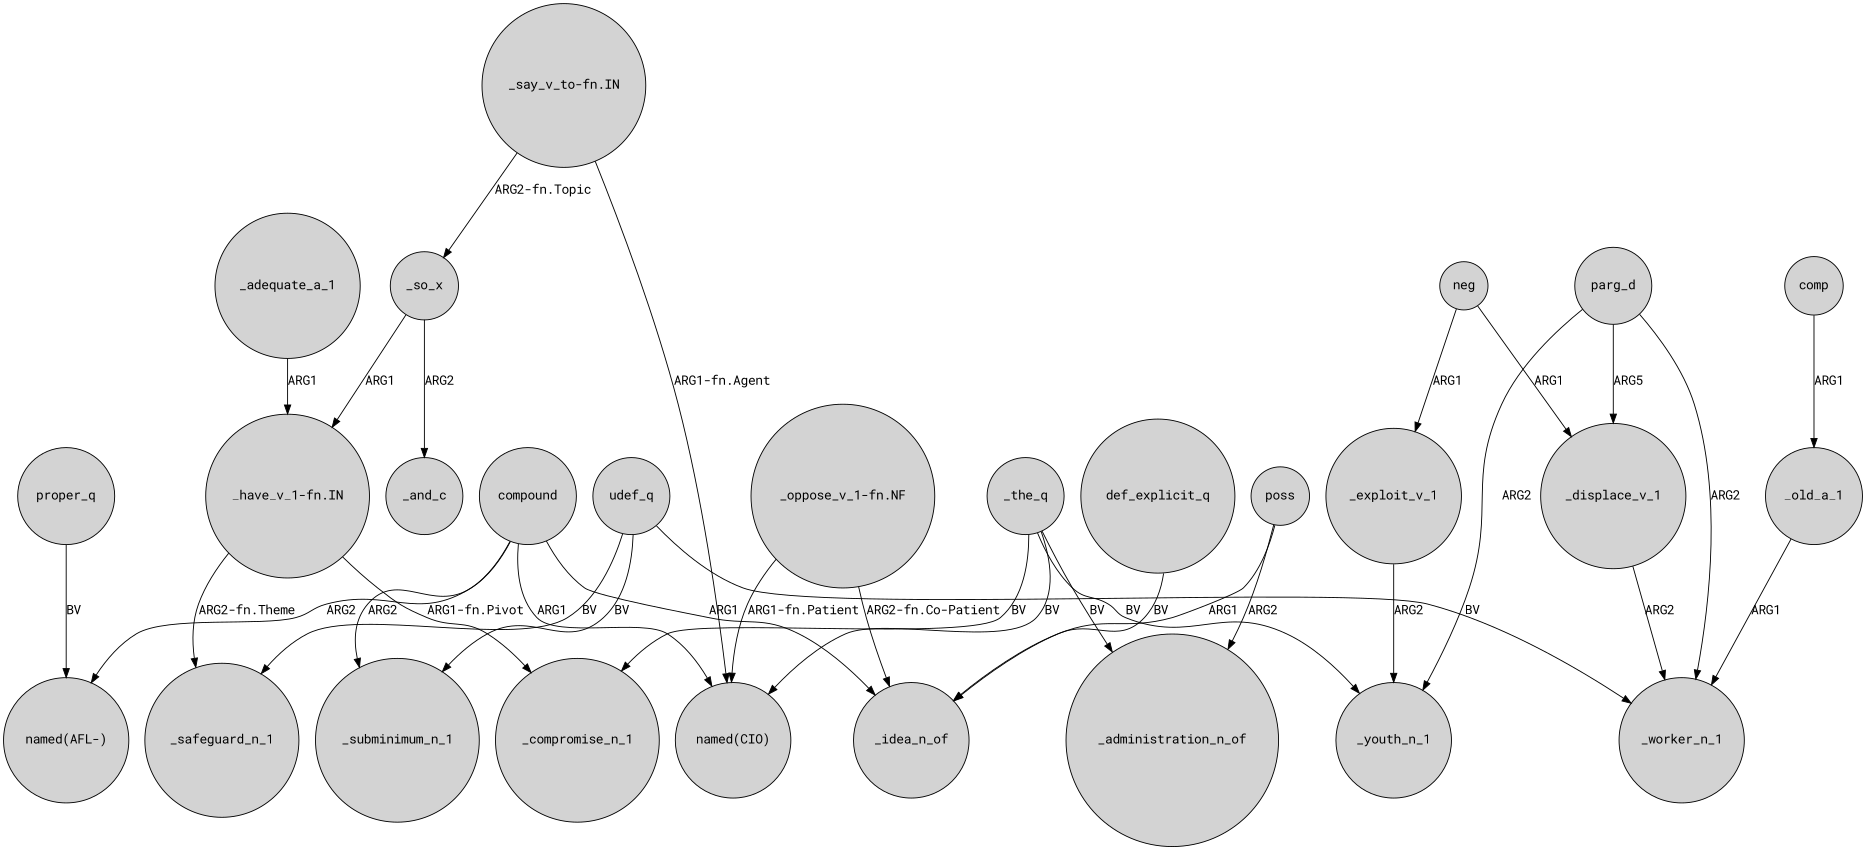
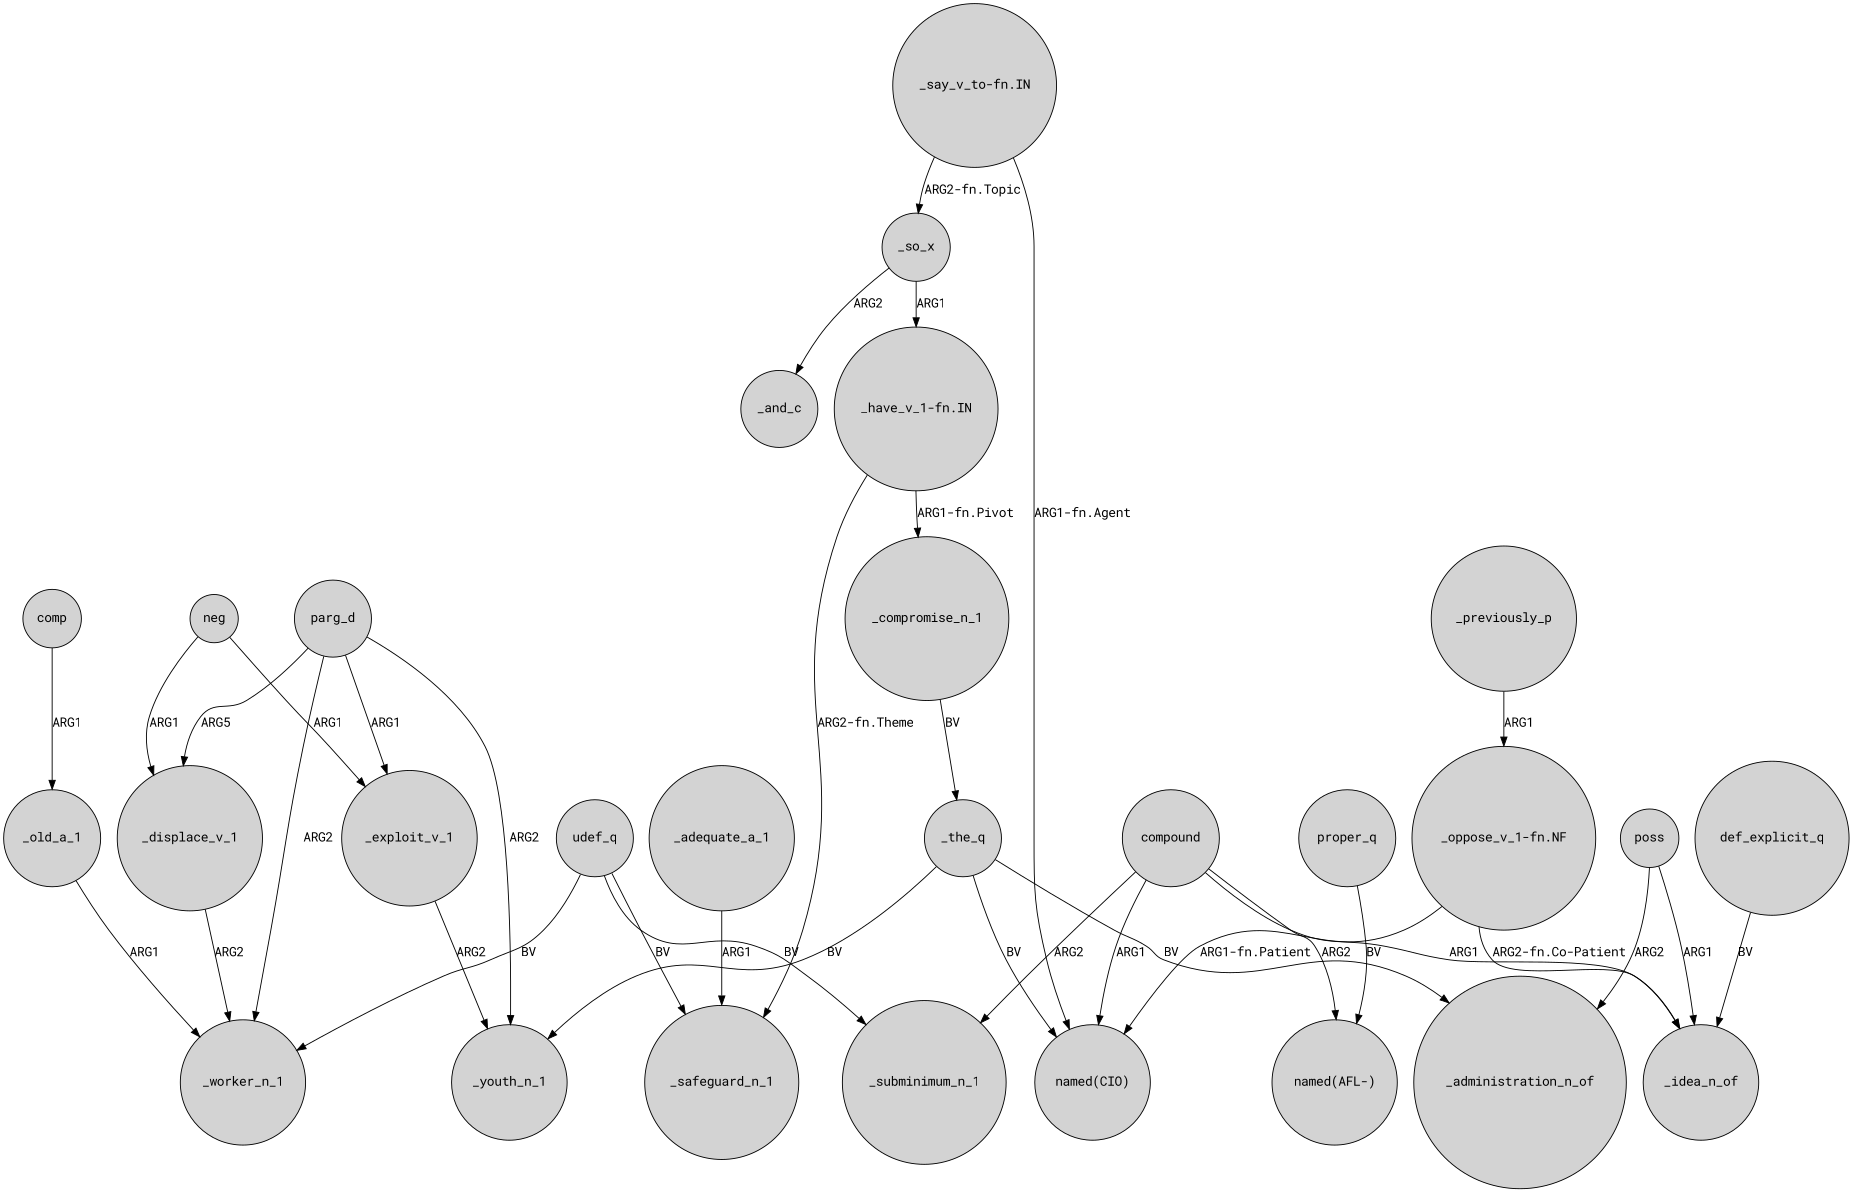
edge "_adequate_a_1" -> "_have_v_1-fn.IN": now "_adequate_a_1" -> "_safeguard_n_1"
node "_previously_p": added
edge "_the_q" -> "_compromise_n_1": reversed
edge "parg_d" -> "_exploit_v_1": added, label "ARG1"
